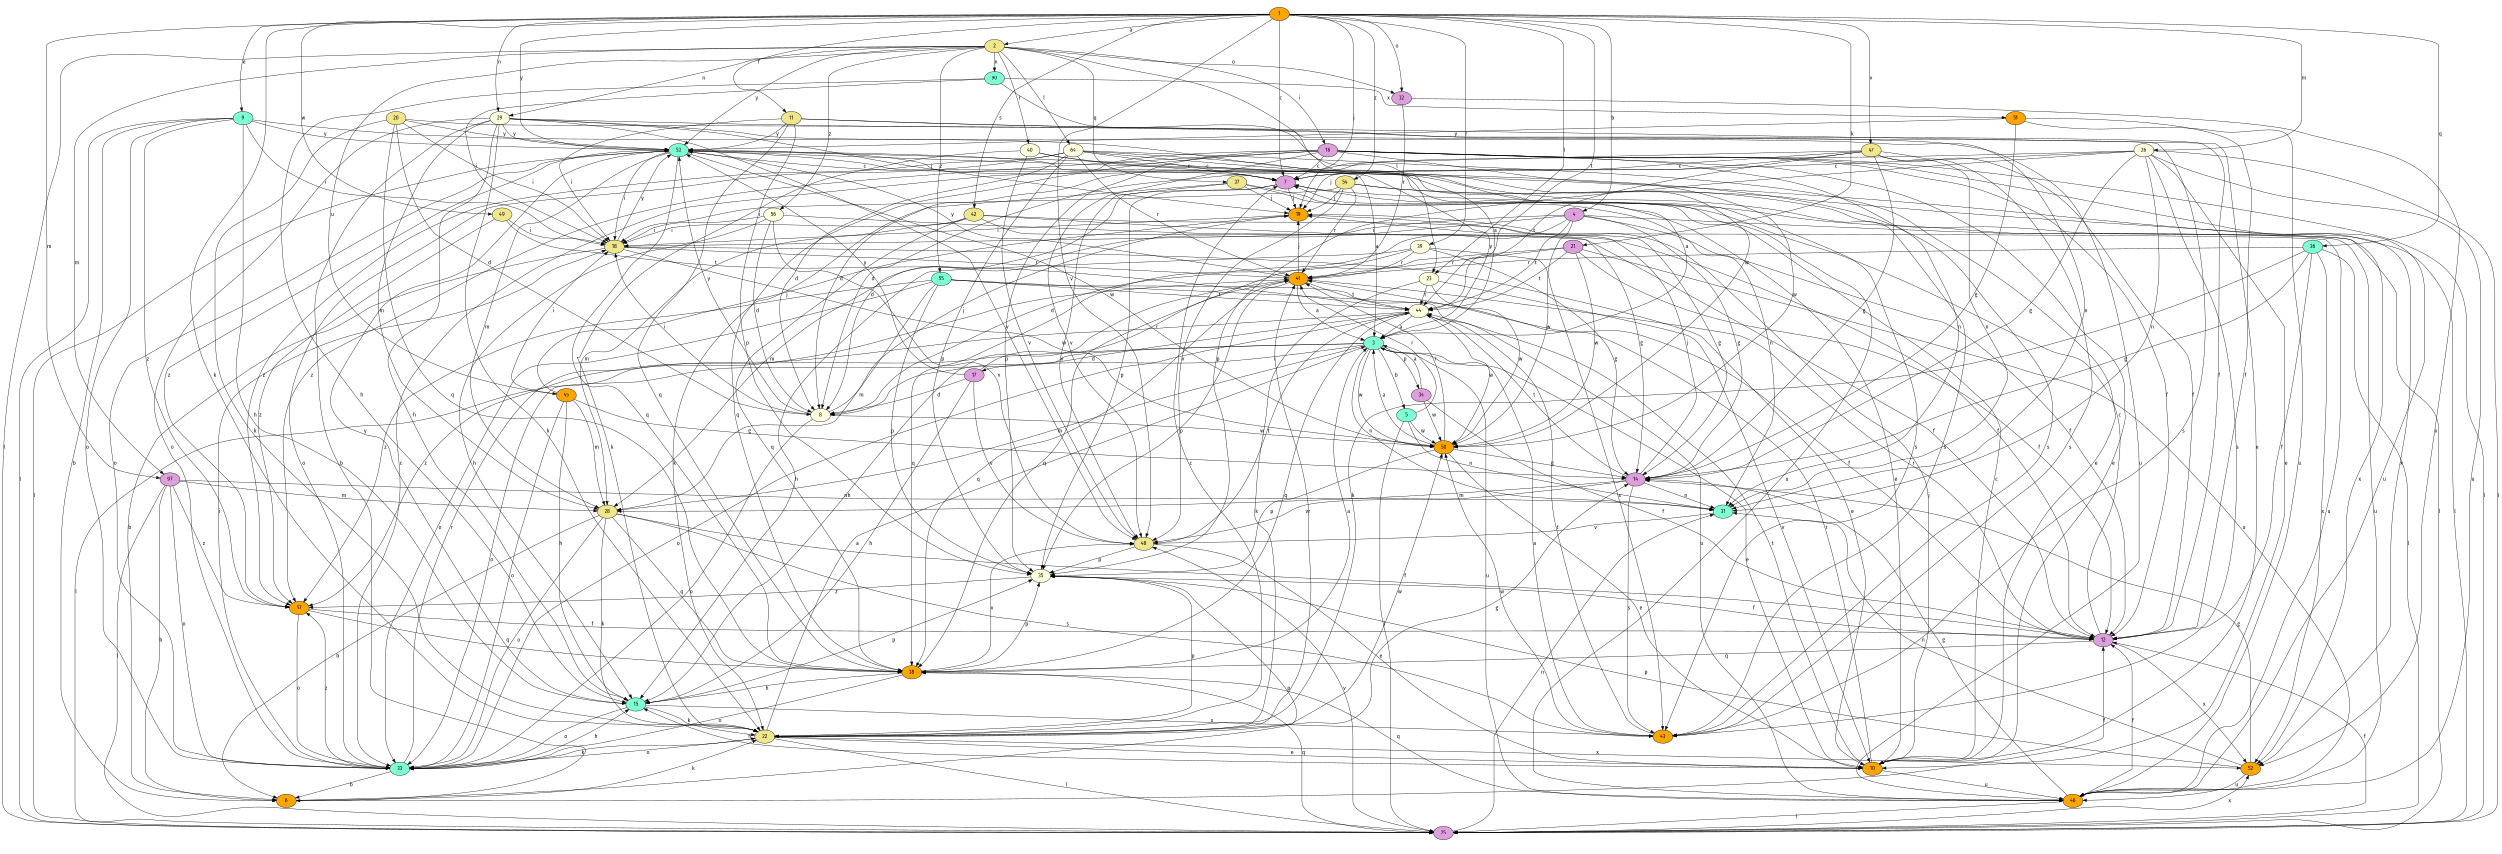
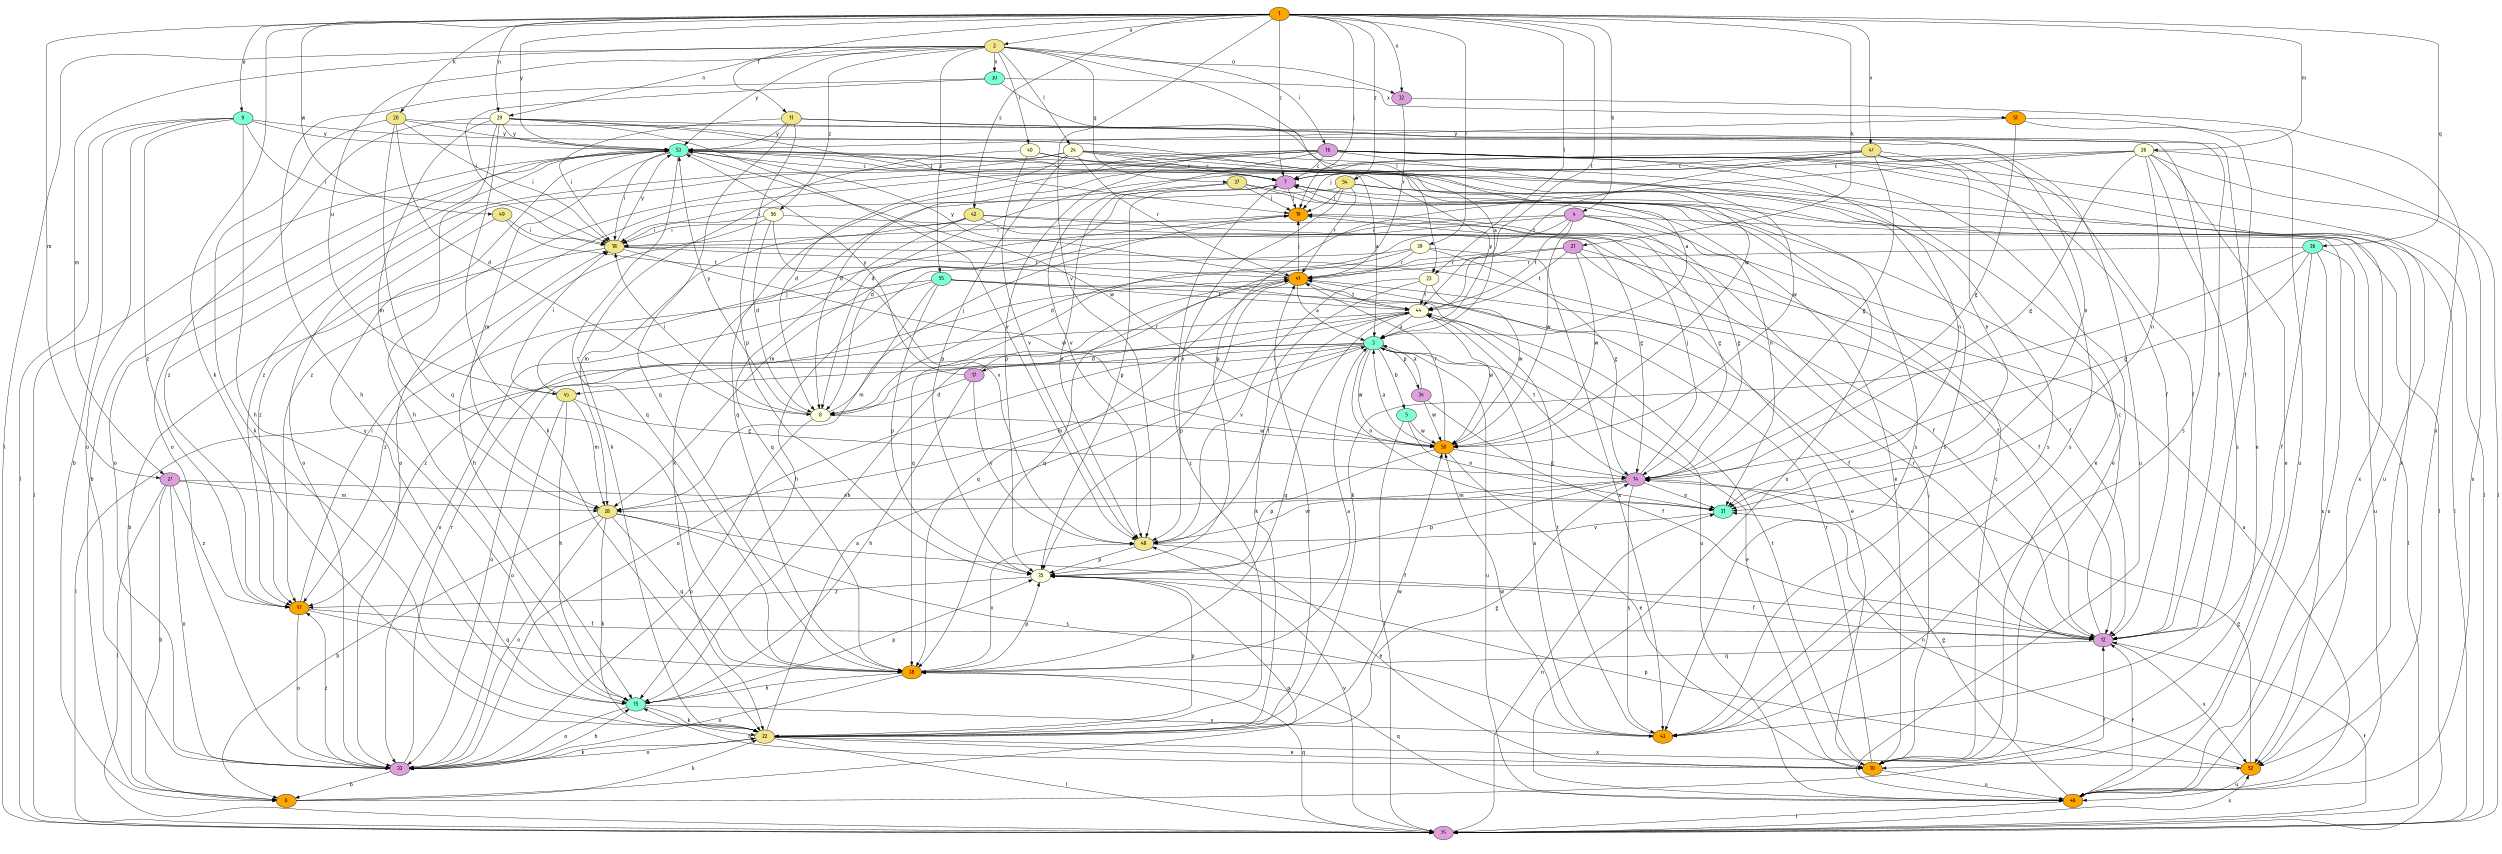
edge "1" -> "20": added, label "k"
node "90": label "90" -> "30"
node "64": label "64" -> "24"
edge "5" -> "41": removed, label "r"
edge "3" -> "45": added, label "u"
node "45": fillcolor orange -> khaki
edge "23" -> "10": now "23" -> "48"
edge "33" -> "18": now "57" -> "18"
edge "16" -> "33": label "c" -> "o"
node "97": label "97" -> "27"
edge "14" -> "35": added, label "p"
edge "29" -> "6": now "53" -> "6"
node "33": fillcolor aquamarine -> plum
